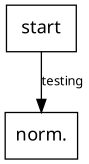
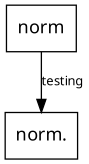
node "start": label "start" -> "norm"
